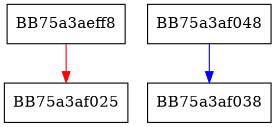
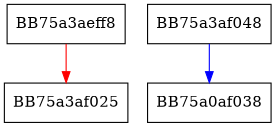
node "BB75a3af038": label "BB75a3af038" -> "BB75a0af038"
